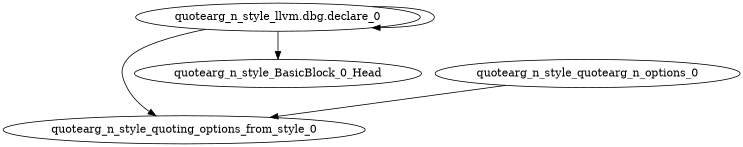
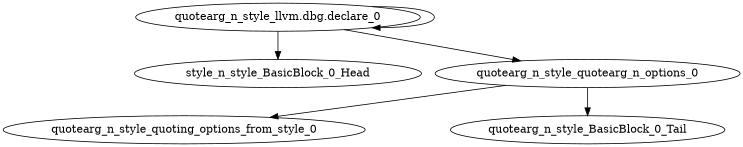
edge "quotearg_n_style_llvm.dbg.declare_0" -> "quotearg_n_style_quoting_options_from_style_0": now "quotearg_n_style_llvm.dbg.declare_0" -> "quotearg_n_style_quotearg_n_options_0"
node "quotearg_n_style_BasicBlock_0_Head": label "quotearg_n_style_BasicBlock_0_Head" -> "style_n_style_BasicBlock_0_Head"
node "quotearg_n_style_BasicBlock_0_Tail": added
